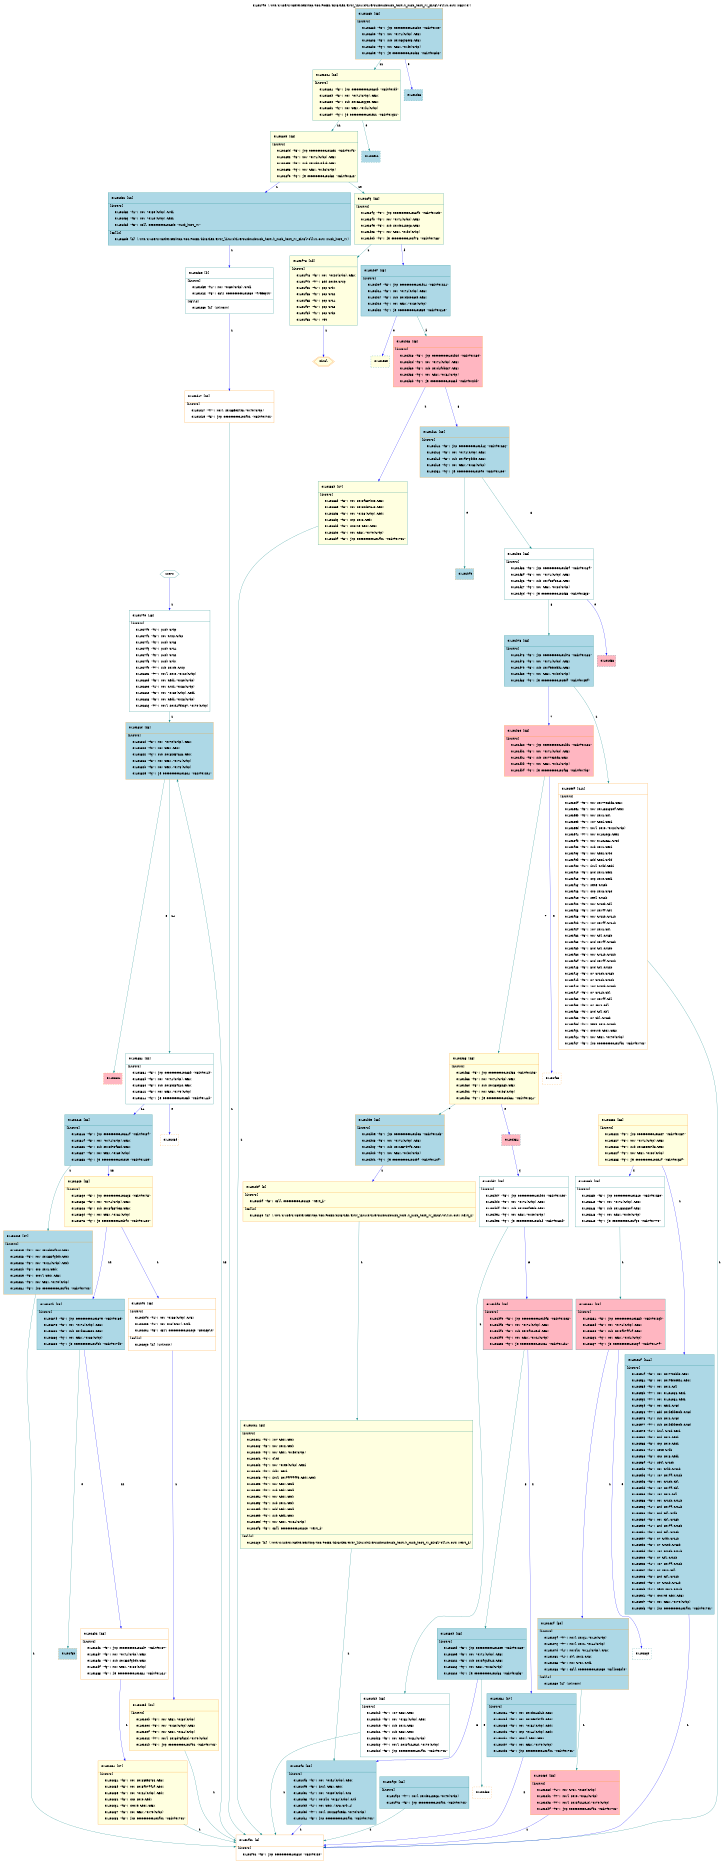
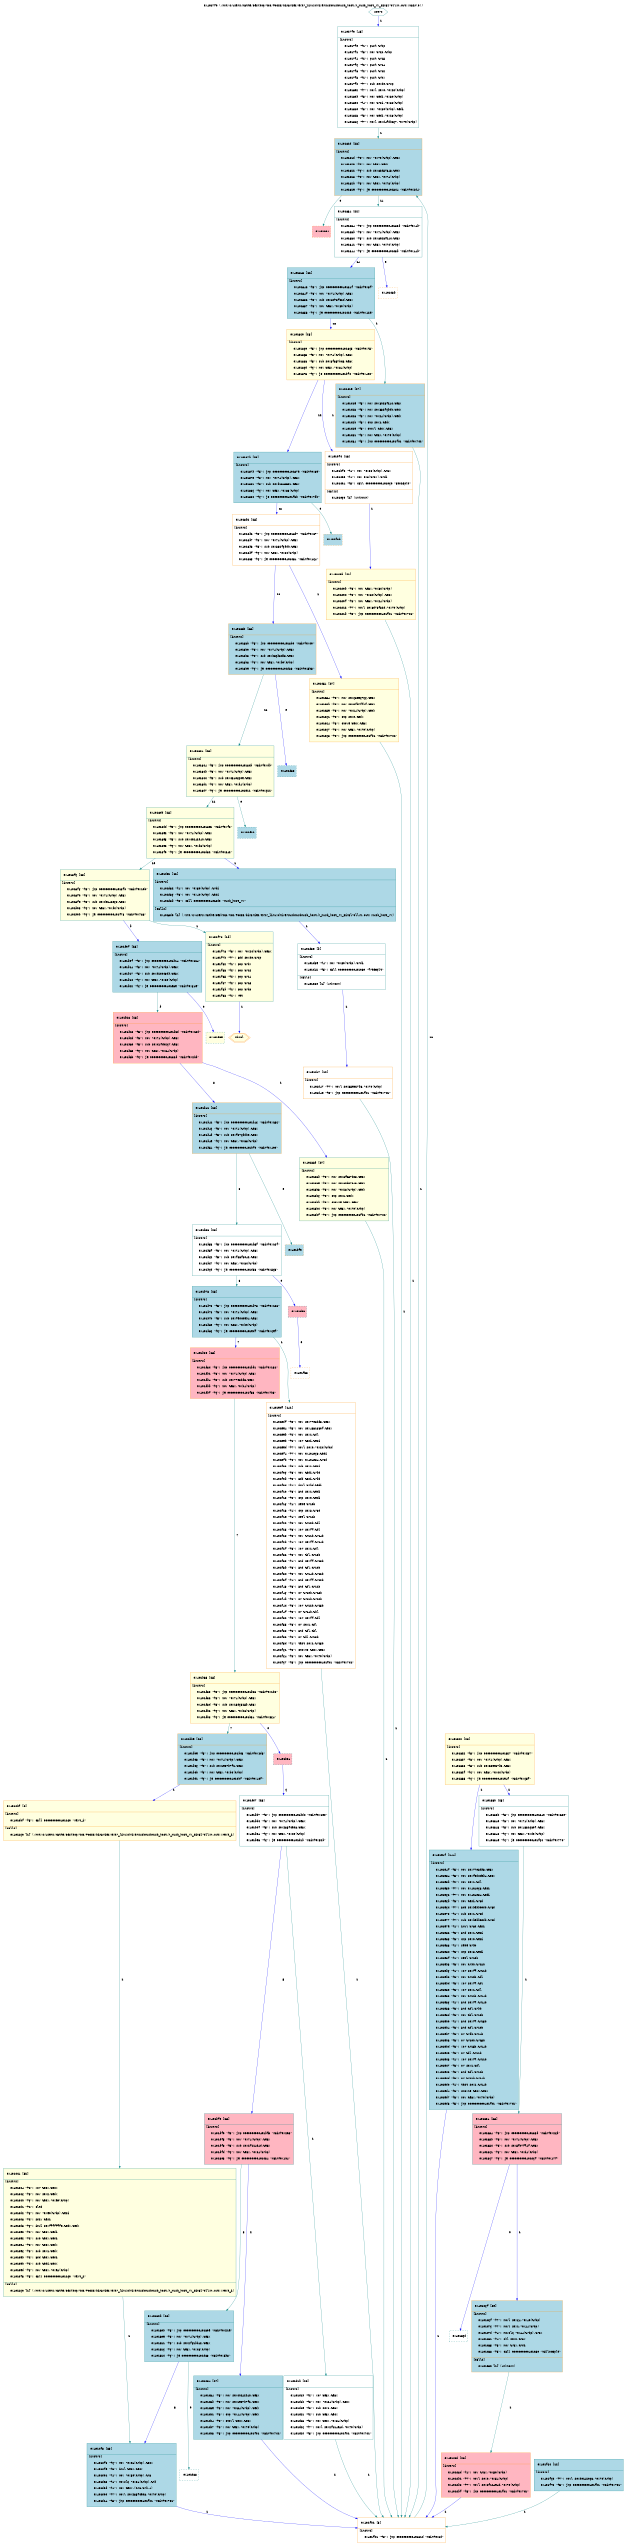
edge "0x401892 [25]" -> "0x4018ab [25]": added, label "11"
edge "0x40198c [25]" -> "0x401fa3": now "0x401d53" -> "0x401fa3"
node "0x401d88": color darkorange -> teal
